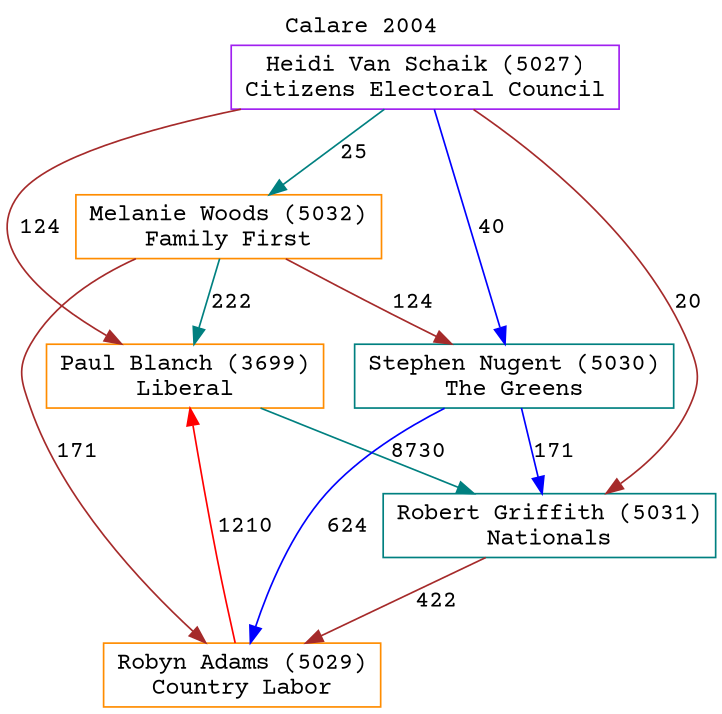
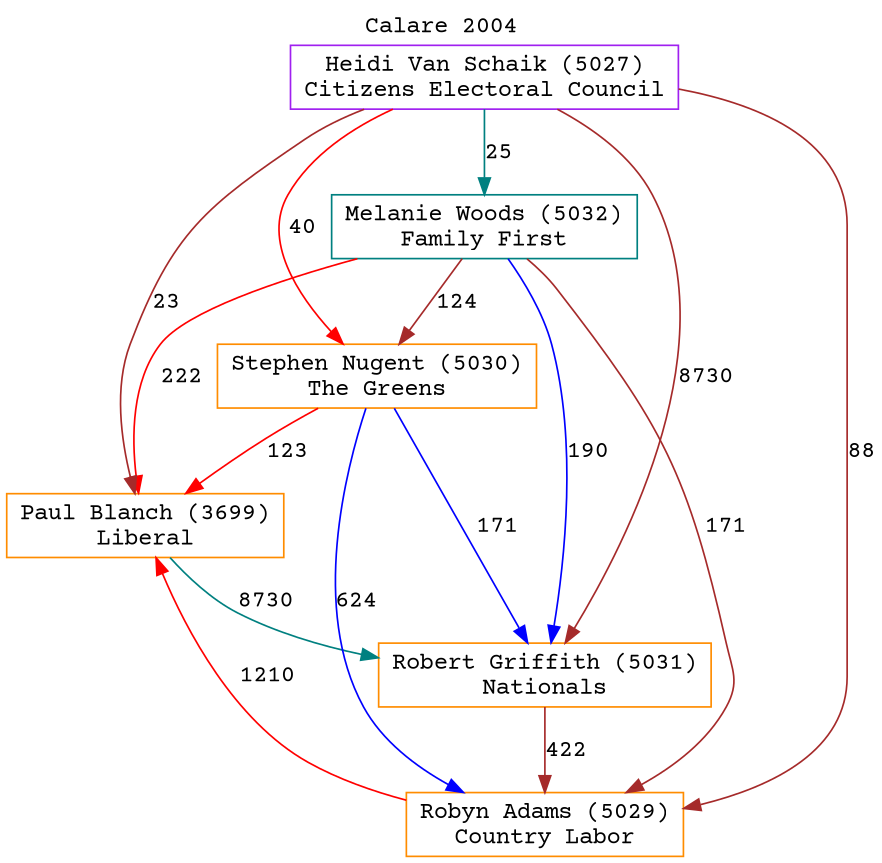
edge "Heidi Van Schaik (5027) Citizens Electoral Council" -> "Stephen Nugent (5030) The Greens": color blue -> red
edge "Heidi Van Schaik (5027) Citizens Electoral Council" -> "Paul Blanch (3699) Liberal": label "124" -> "23"
node "Melanie Woods (5032) Family First": color darkorange -> teal
edge "Melanie Woods (5032) Family First" -> "Paul Blanch (3699) Liberal": color teal -> red
edge "Heidi Van Schaik (5027) Citizens Electoral Council" -> "Robert Griffith (5031) Nationals": label "20" -> "8730"
node "Stephen Nugent (5030) The Greens": color teal -> darkorange
edge "Melanie Woods (5032) Family First" -> "Robert Griffith (5031) Nationals": added, label "190"
edge "Heidi Van Schaik (5027) Citizens Electoral Council" -> "Robyn Adams (5029) Country Labor": added, label "88"
edge "Stephen Nugent (5030) The Greens" -> "Paul Blanch (3699) Liberal": added, label "123"
node "Robert Griffith (5031) Nationals": color teal -> darkorange
